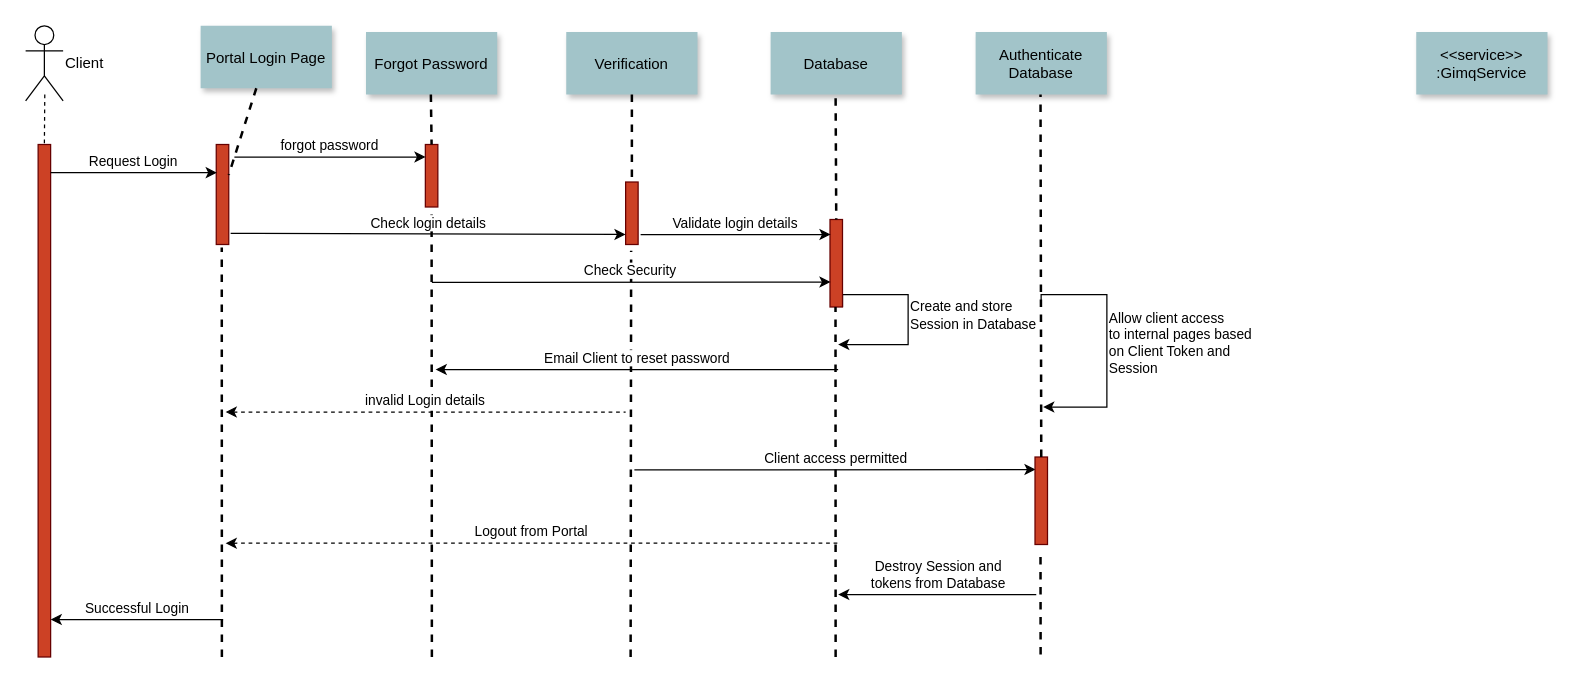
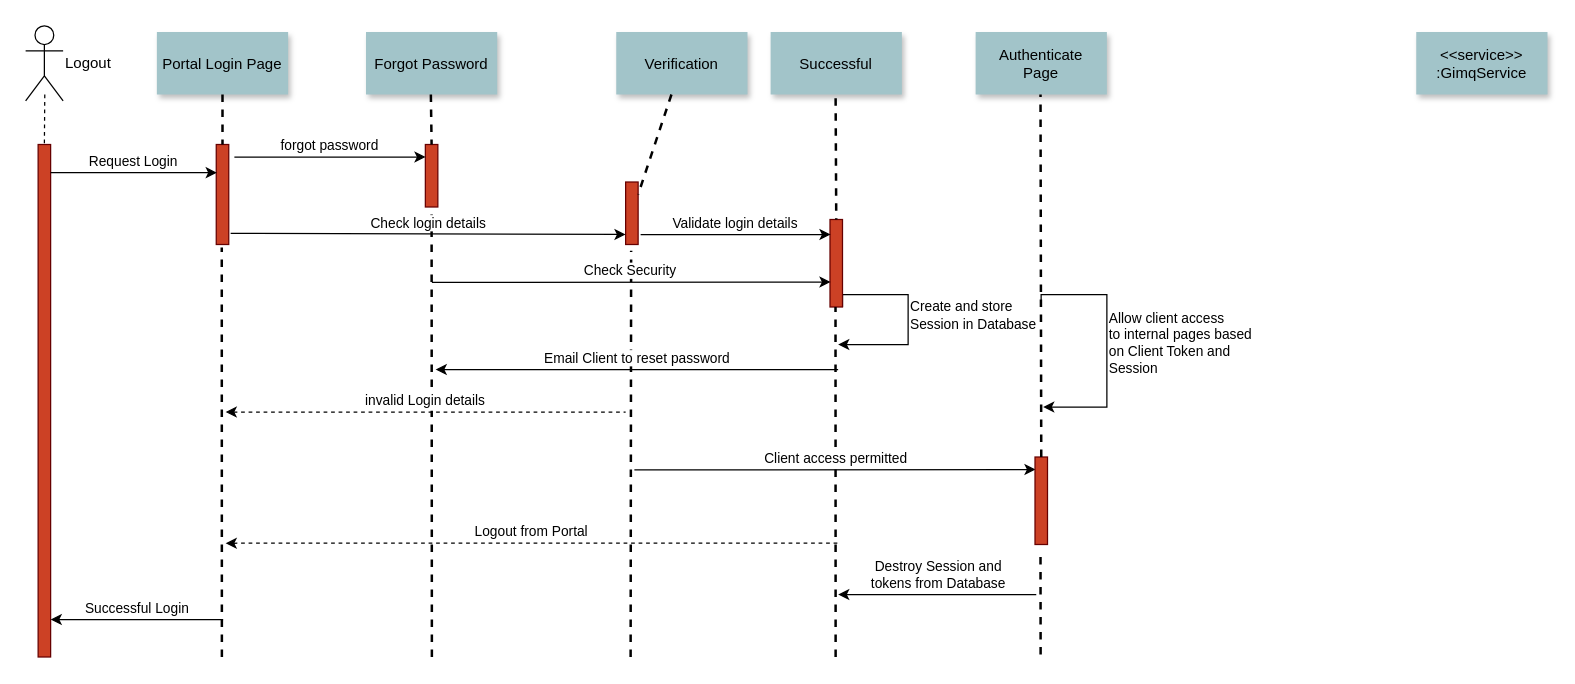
node "Authenticate Database": label "Authenticate Database" -> "Authenticate Page"
node "Portal Login Page": moved (266, 57) -> (223, 63)
node "Client": label "Client" -> "Logout"
node "Verification": moved (632, 63) -> (682, 63)
node "Database": label "Database" -> "Successful"
